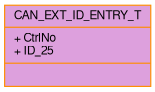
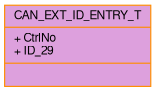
node "CAN_EXT_ID_ENTRY_T": text "+ ID_25" -> "+ ID_29"
